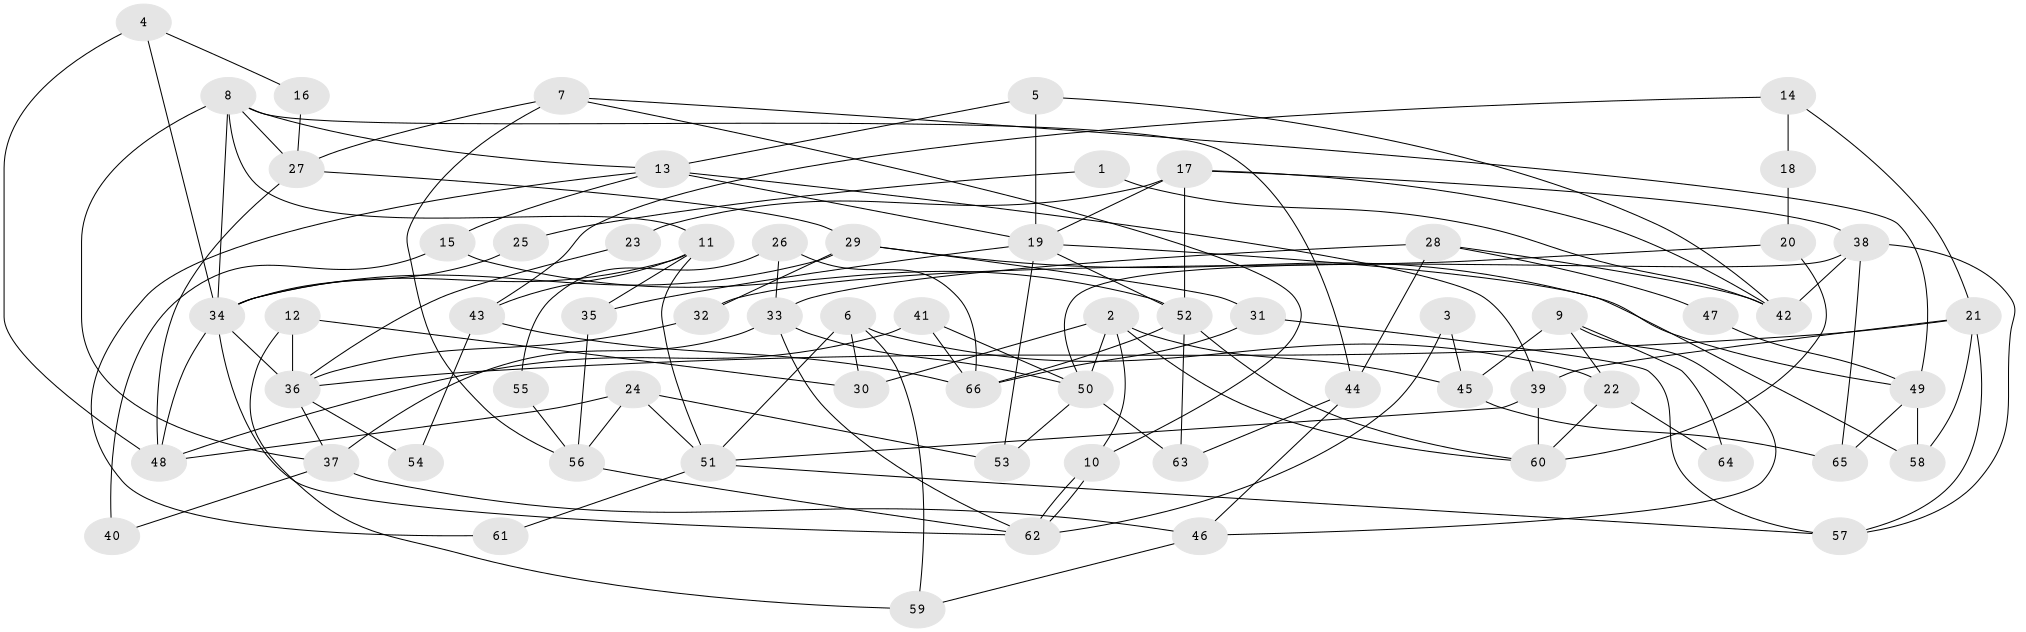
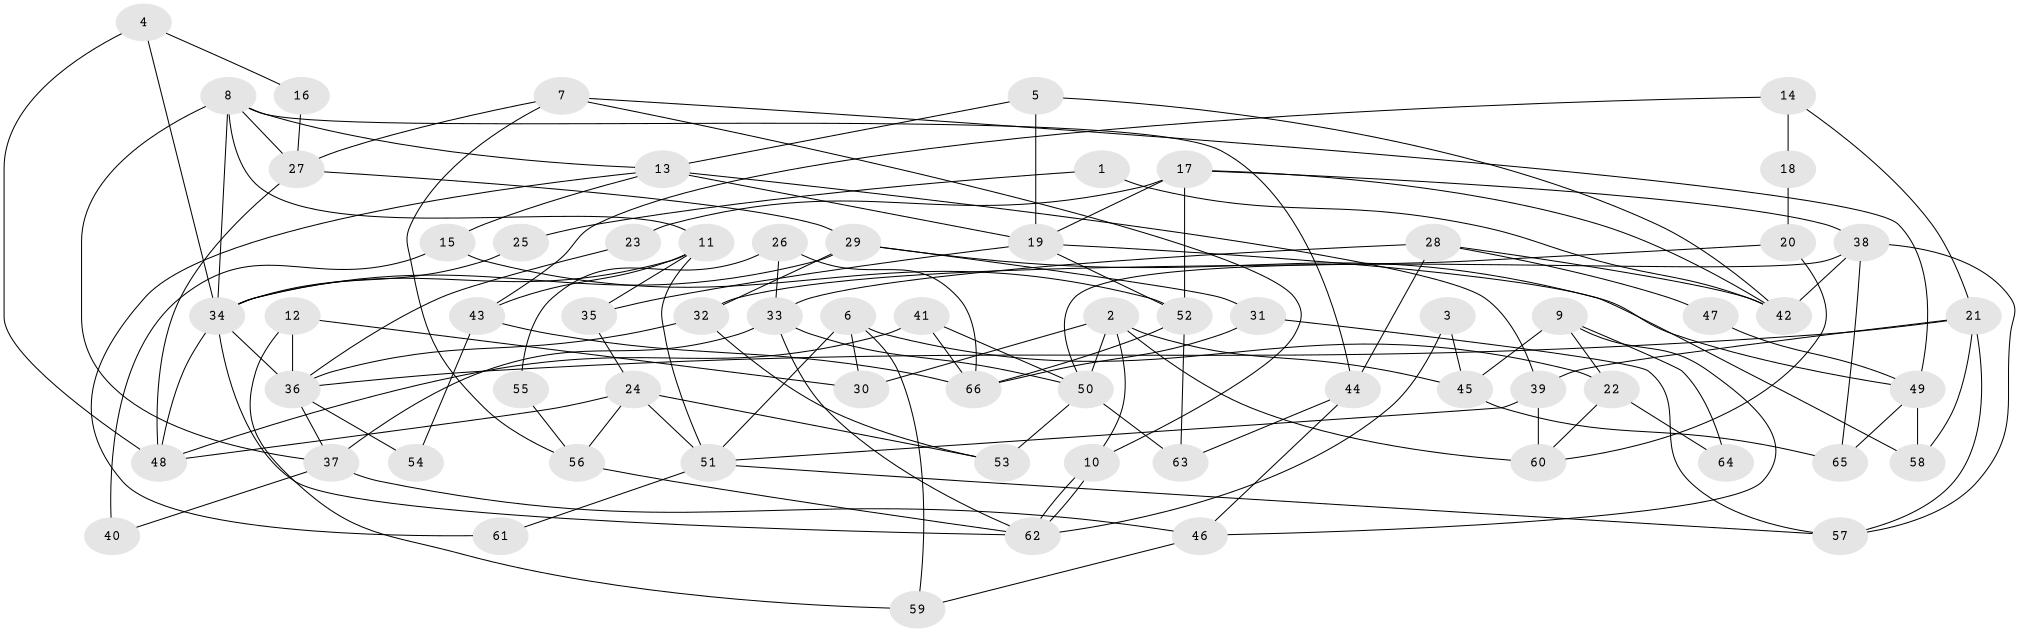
edge "19" -- "53": now "32" -- "53"
edge "35" -- "56": now "35" -- "24"
edge "52" -- "60": removed
